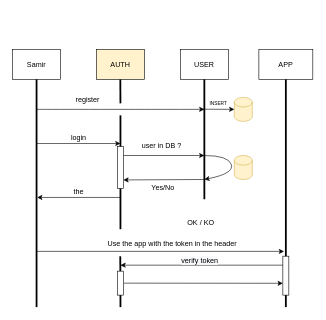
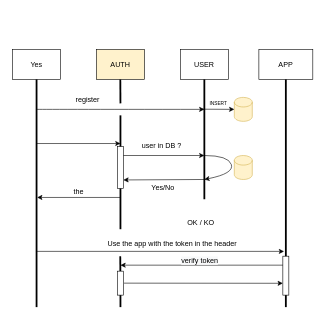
node "Samir": label "Samir" -> "Yes"
node "login": removed
